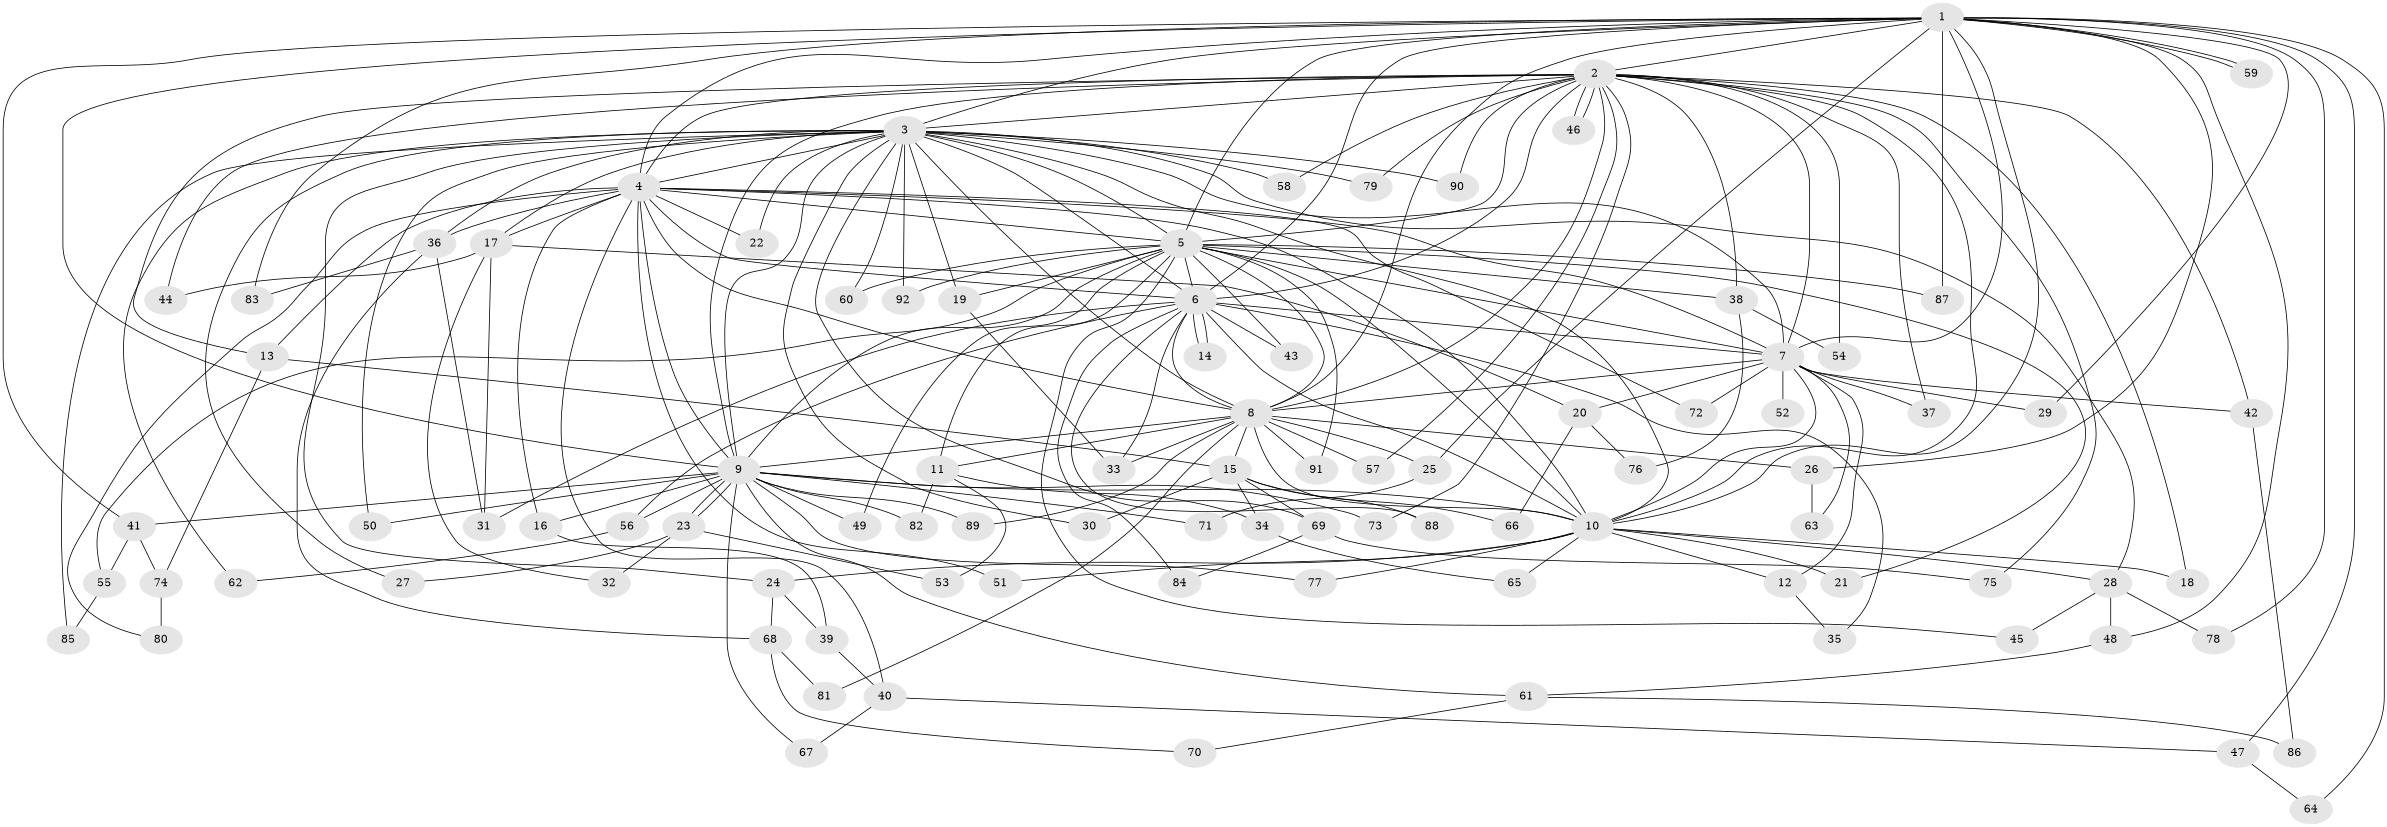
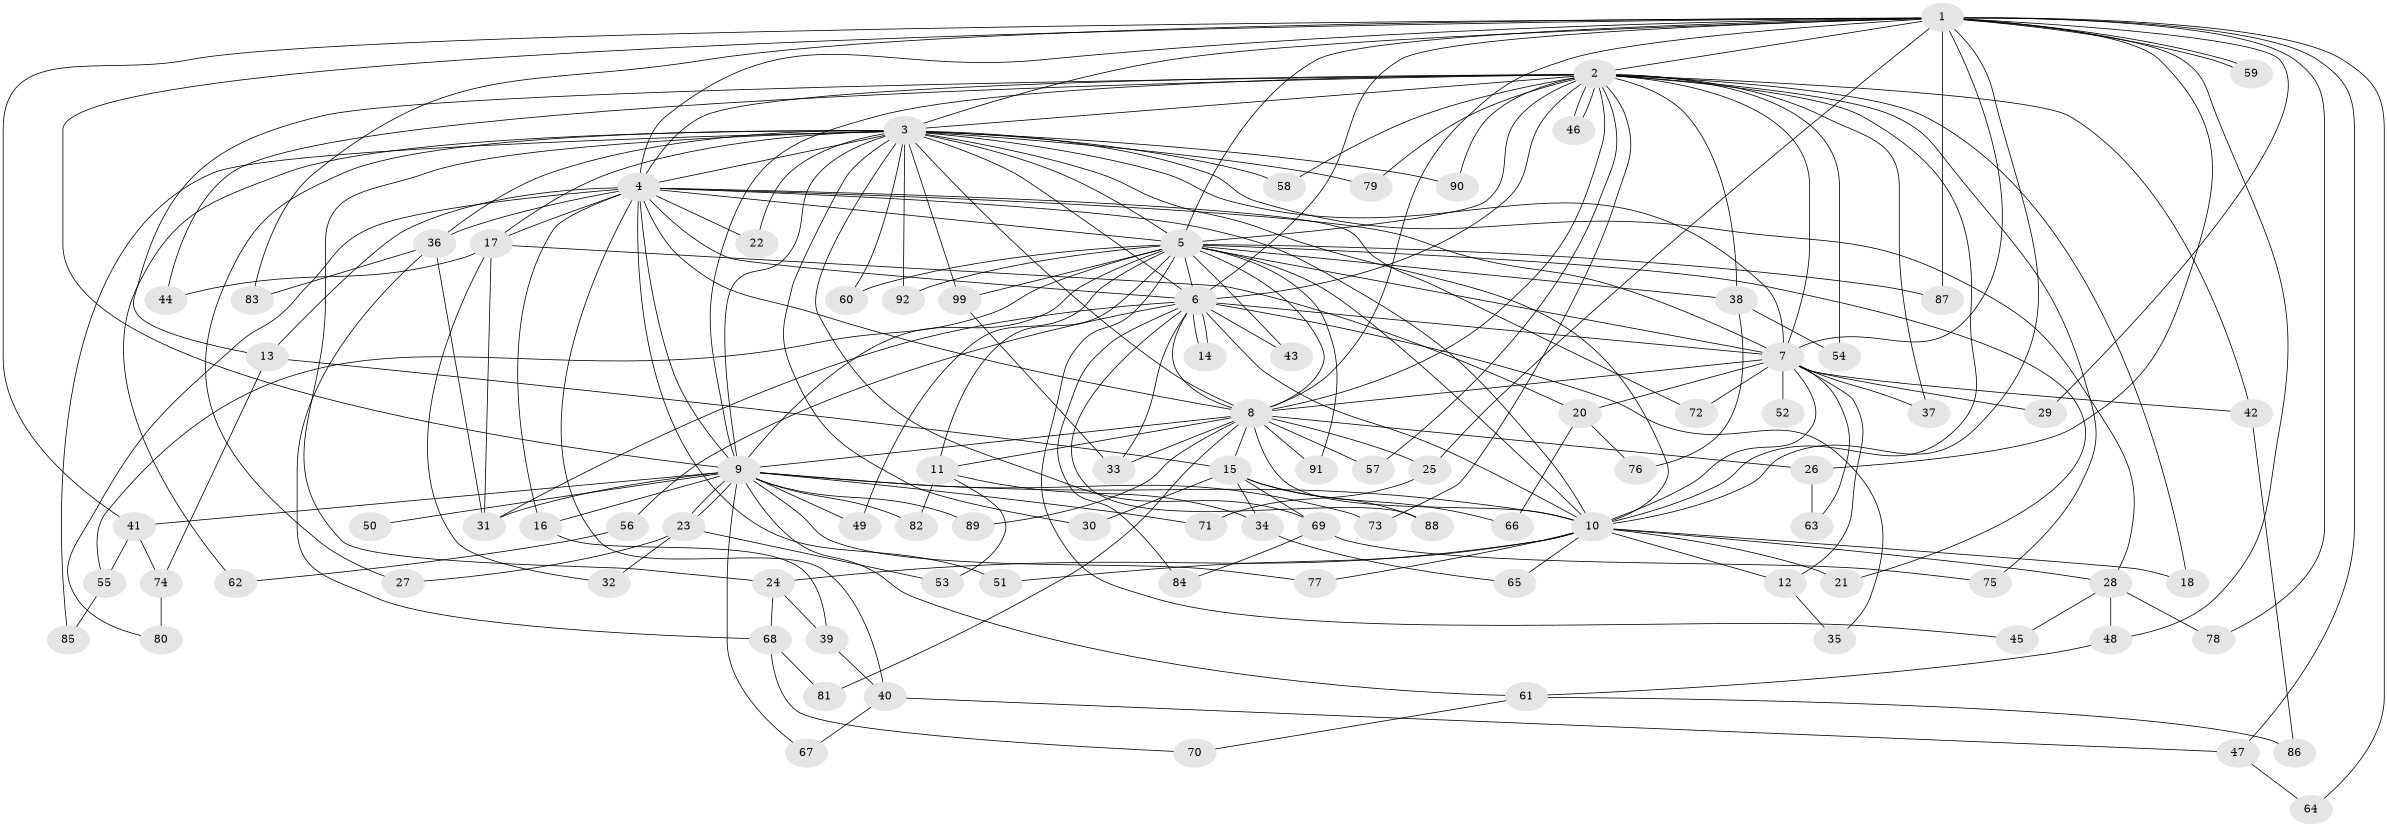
edge "3" -- "50": removed
node "19": label "19" -> "99"
edge "9" -- "56": now "9" -- "31"
